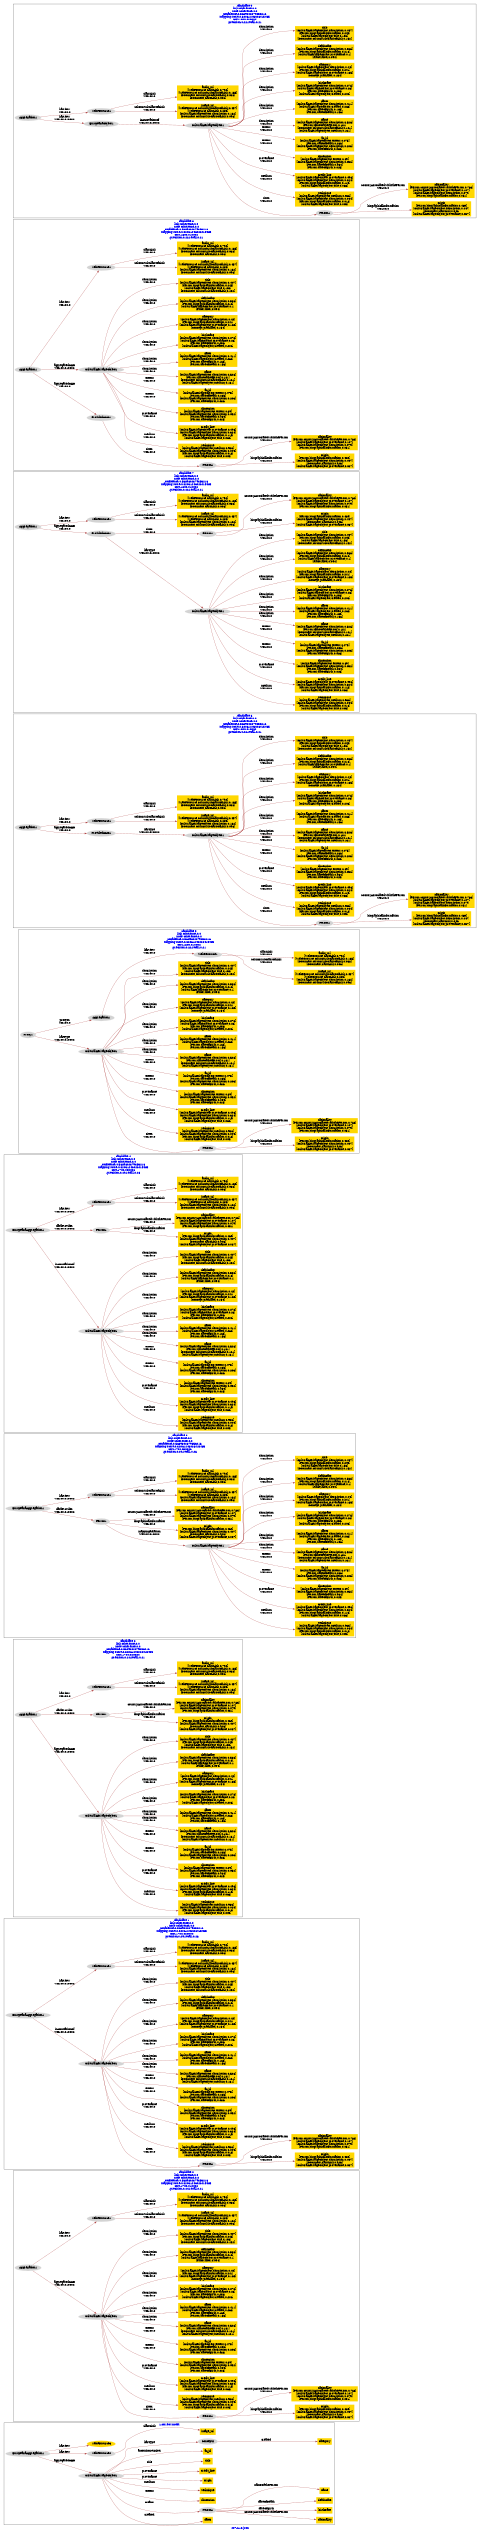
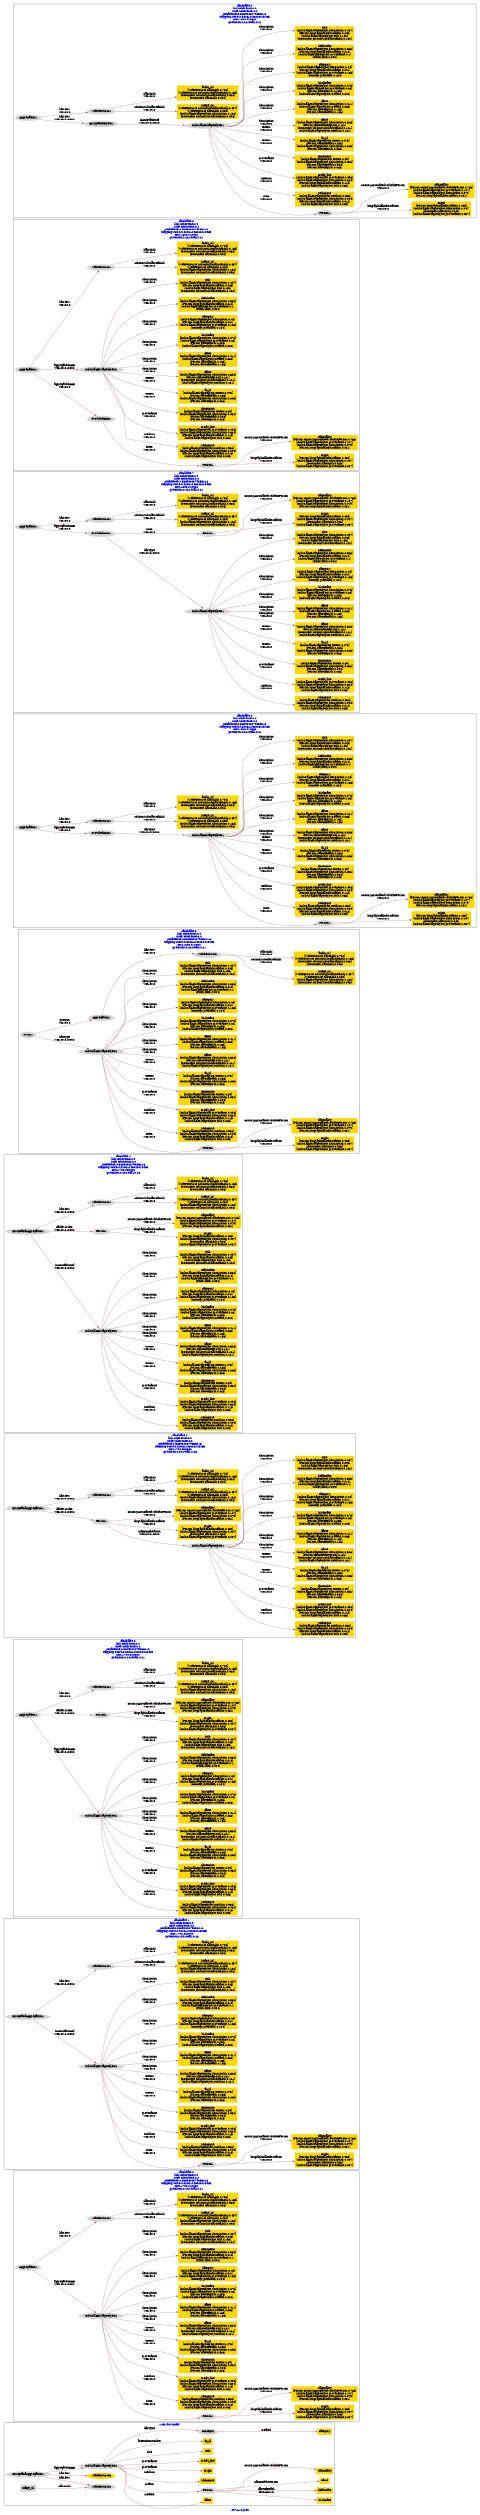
edge "WebResource2" -> "image_url": reversed
node "image_url": fillcolor gold -> lightgray
node "dimension": removed
